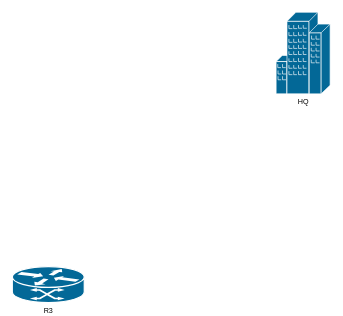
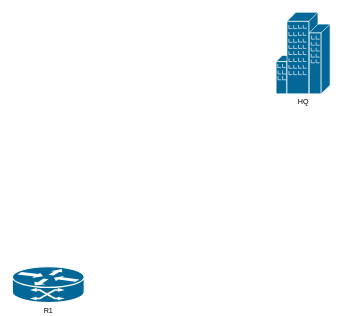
node "R3": label "R3" -> "R1"
